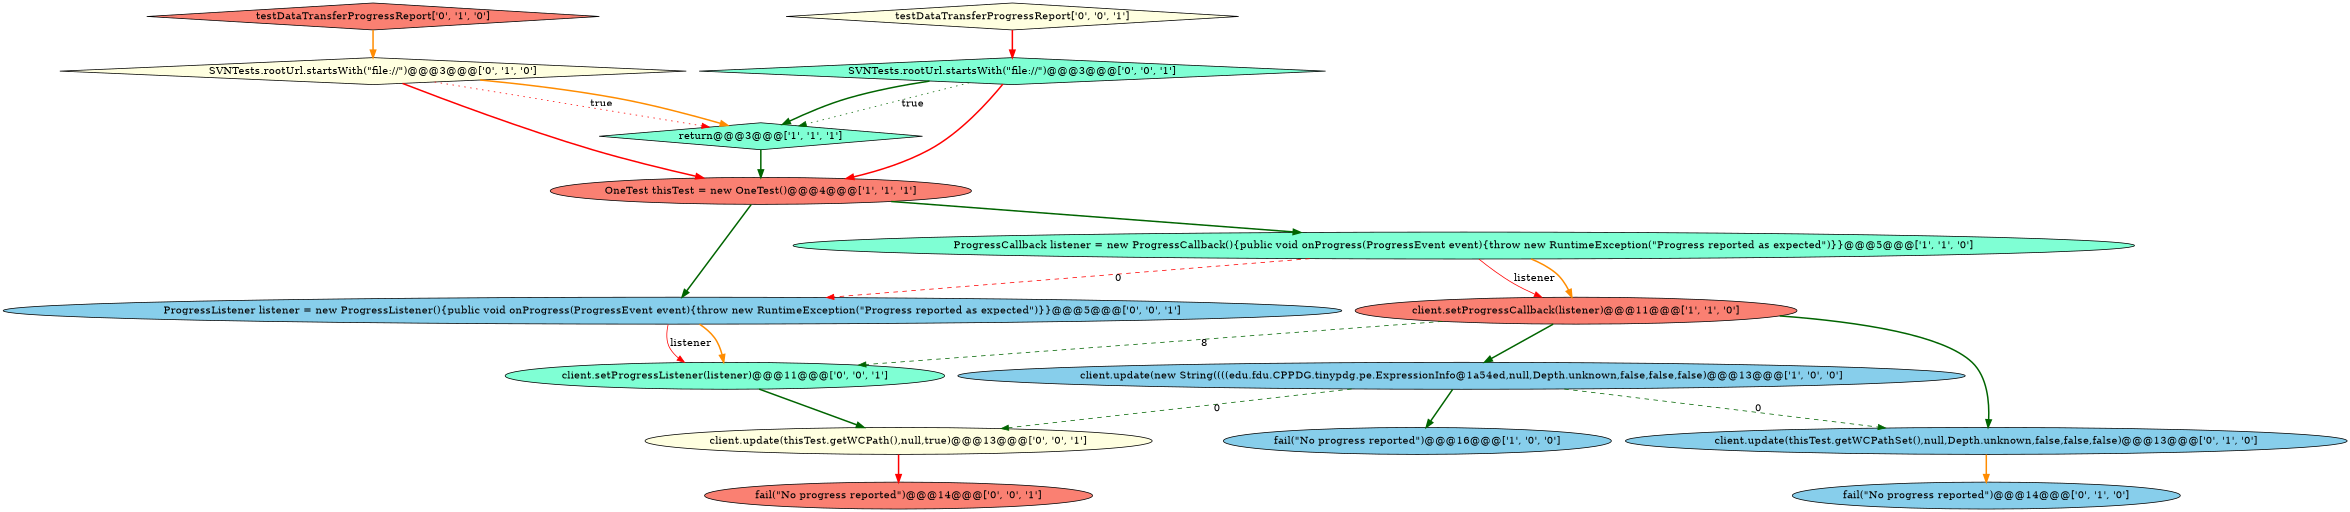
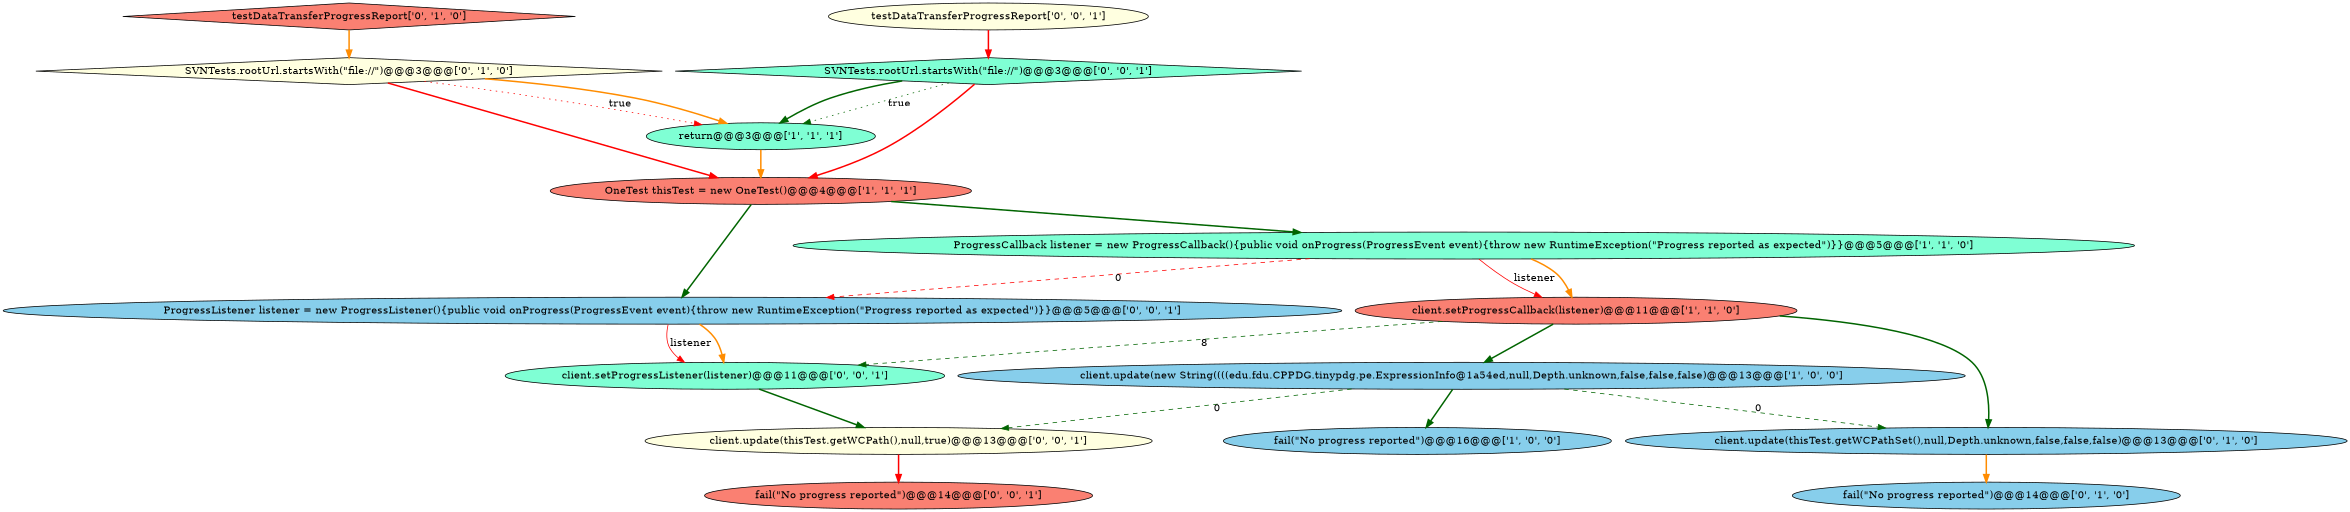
node "testDataTransferProgressReport['0', '0', '1']": shape diamond -> ellipse
node "return@@@3@@@['1', '1', '1']": shape diamond -> ellipse
edge "return@@@3@@@['1', '1', '1']" -> "OneTest thisTest = new OneTest()@@@4@@@['1', '1', '1']": color darkgreen -> darkorange
